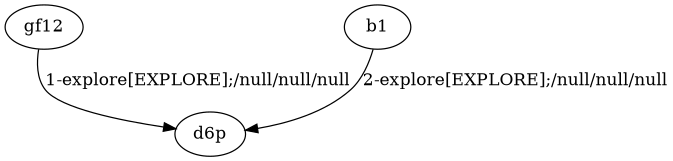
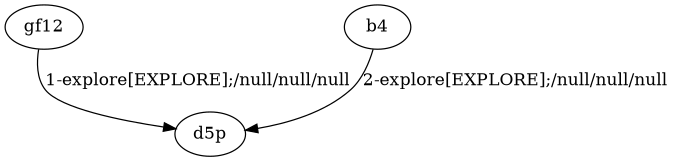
node "b1": label "b1" -> "b4"
node "d6p": label "d6p" -> "d5p"
